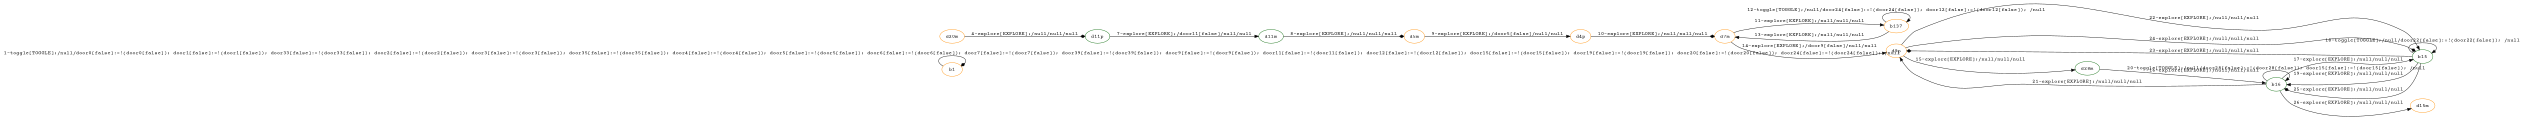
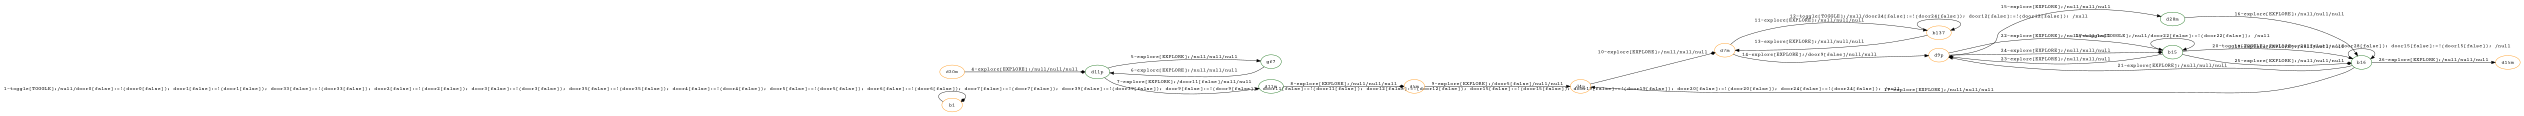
node "gf7": added
edge "b16" -> "b15": now "b16" -> "d4p"
